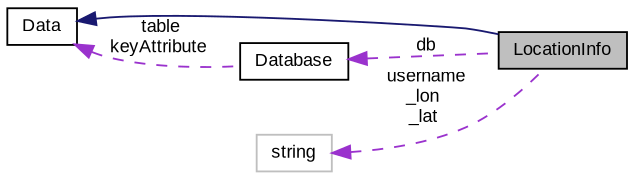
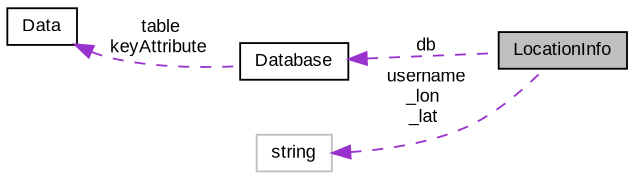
edge "LocationInfo" -> "Data": removed
